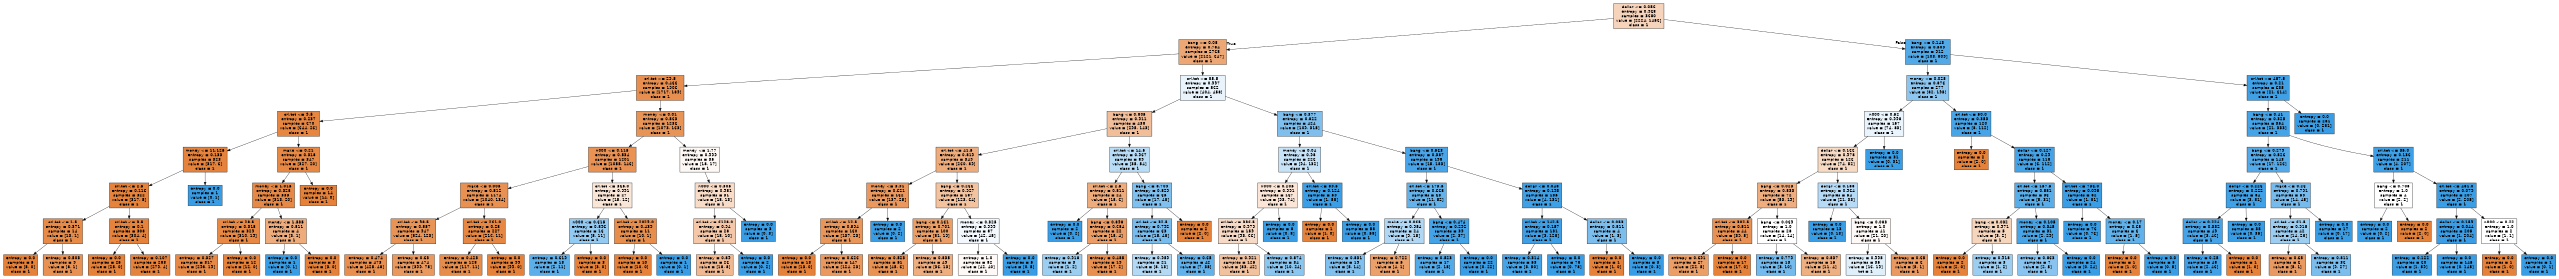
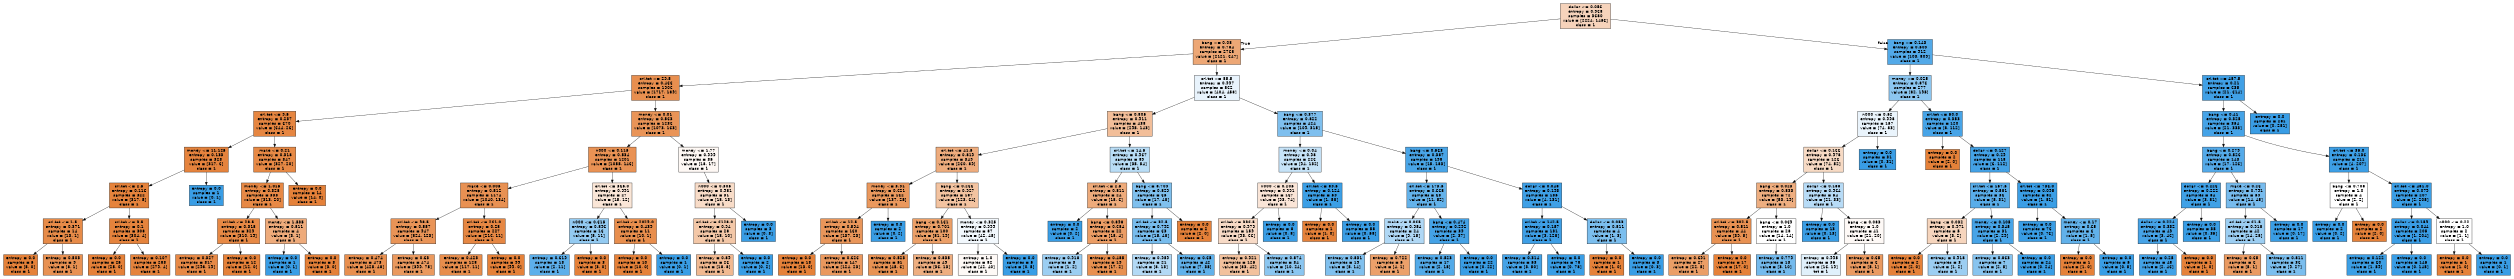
node "entropy = 0.837 samples = 15 value = [11, 4] class = 1": removed
